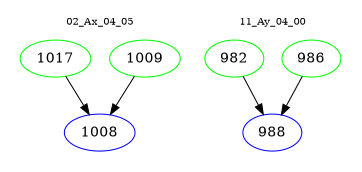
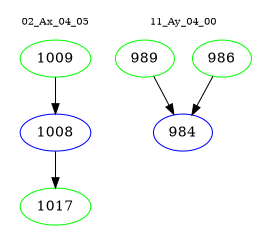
node "982": label "982" -> "989"
edge "1017" -> "1008": reversed
node "988": label "988" -> "984"
